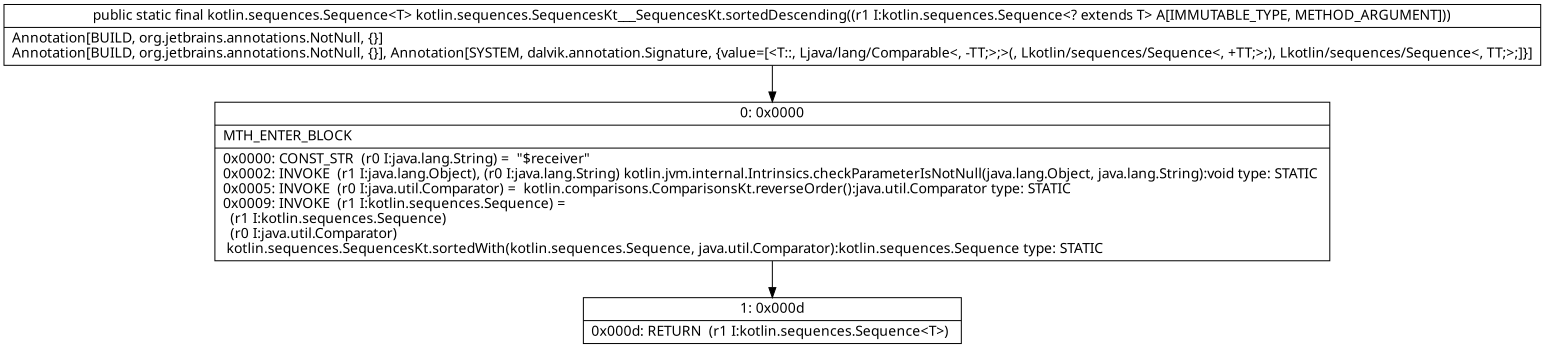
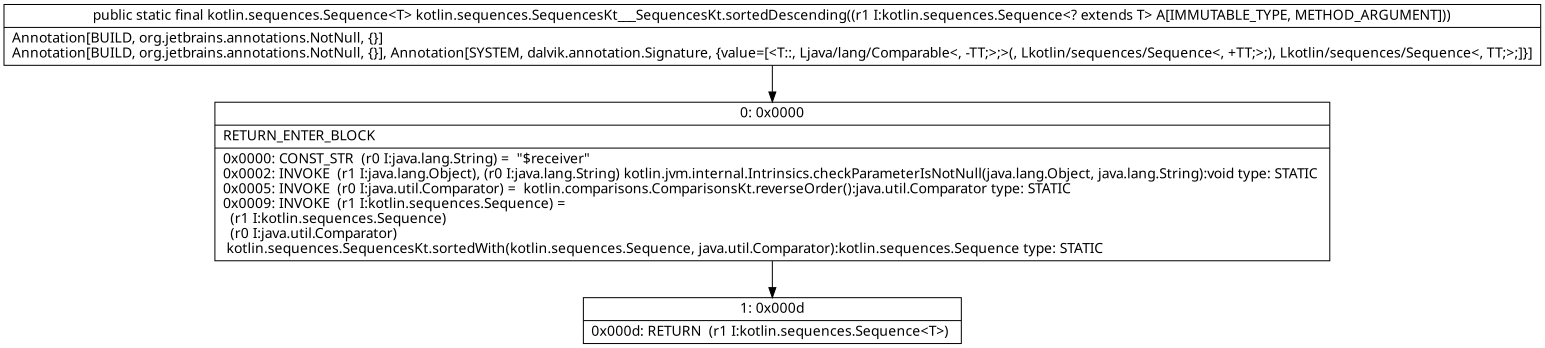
node "0: 0x0000": text "MTH_ENTER_BLOCK" -> "RETURN_ENTER_BLOCK"
